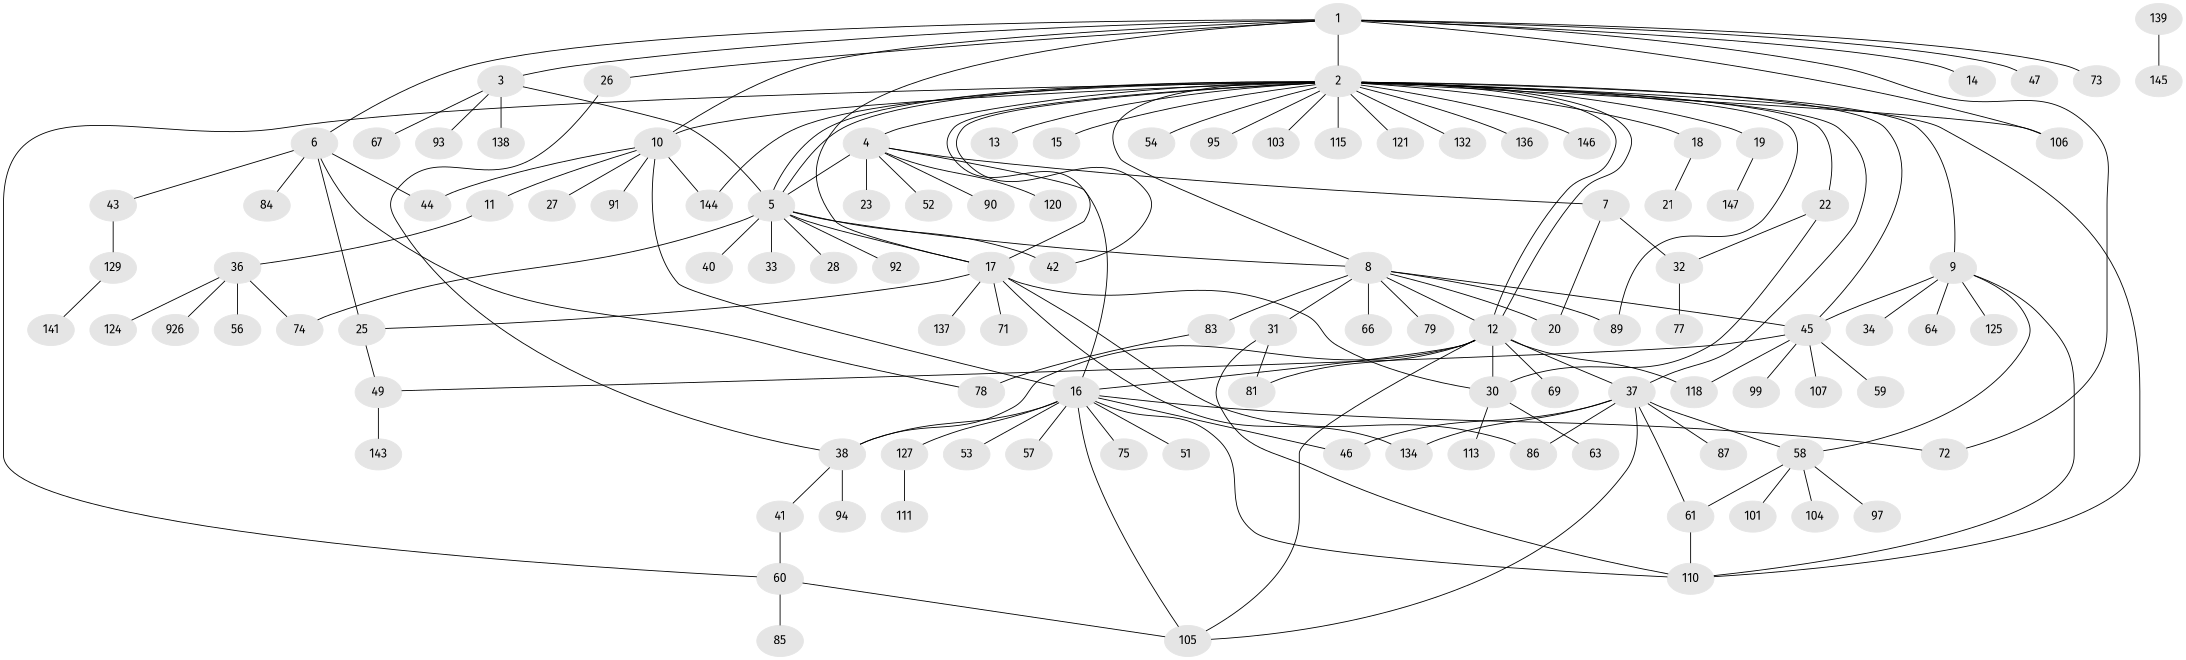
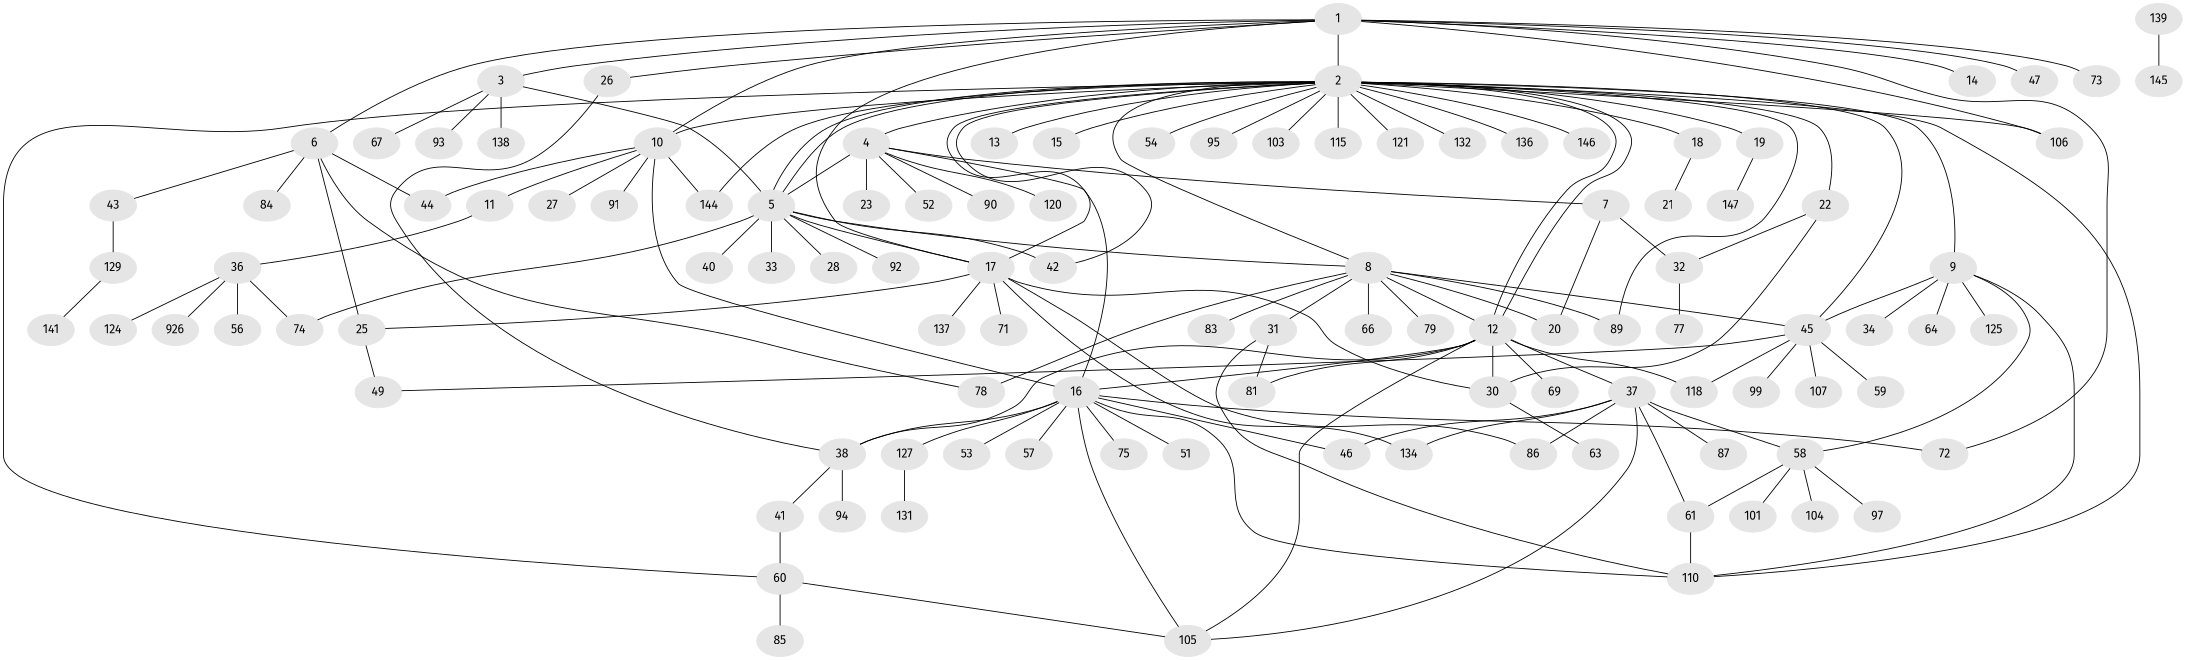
edge "2" -- "37": removed
edge "83" -- "78": now "8" -- "78"
node "143": removed
node "113": removed
node "111": label "111" -> "131"
